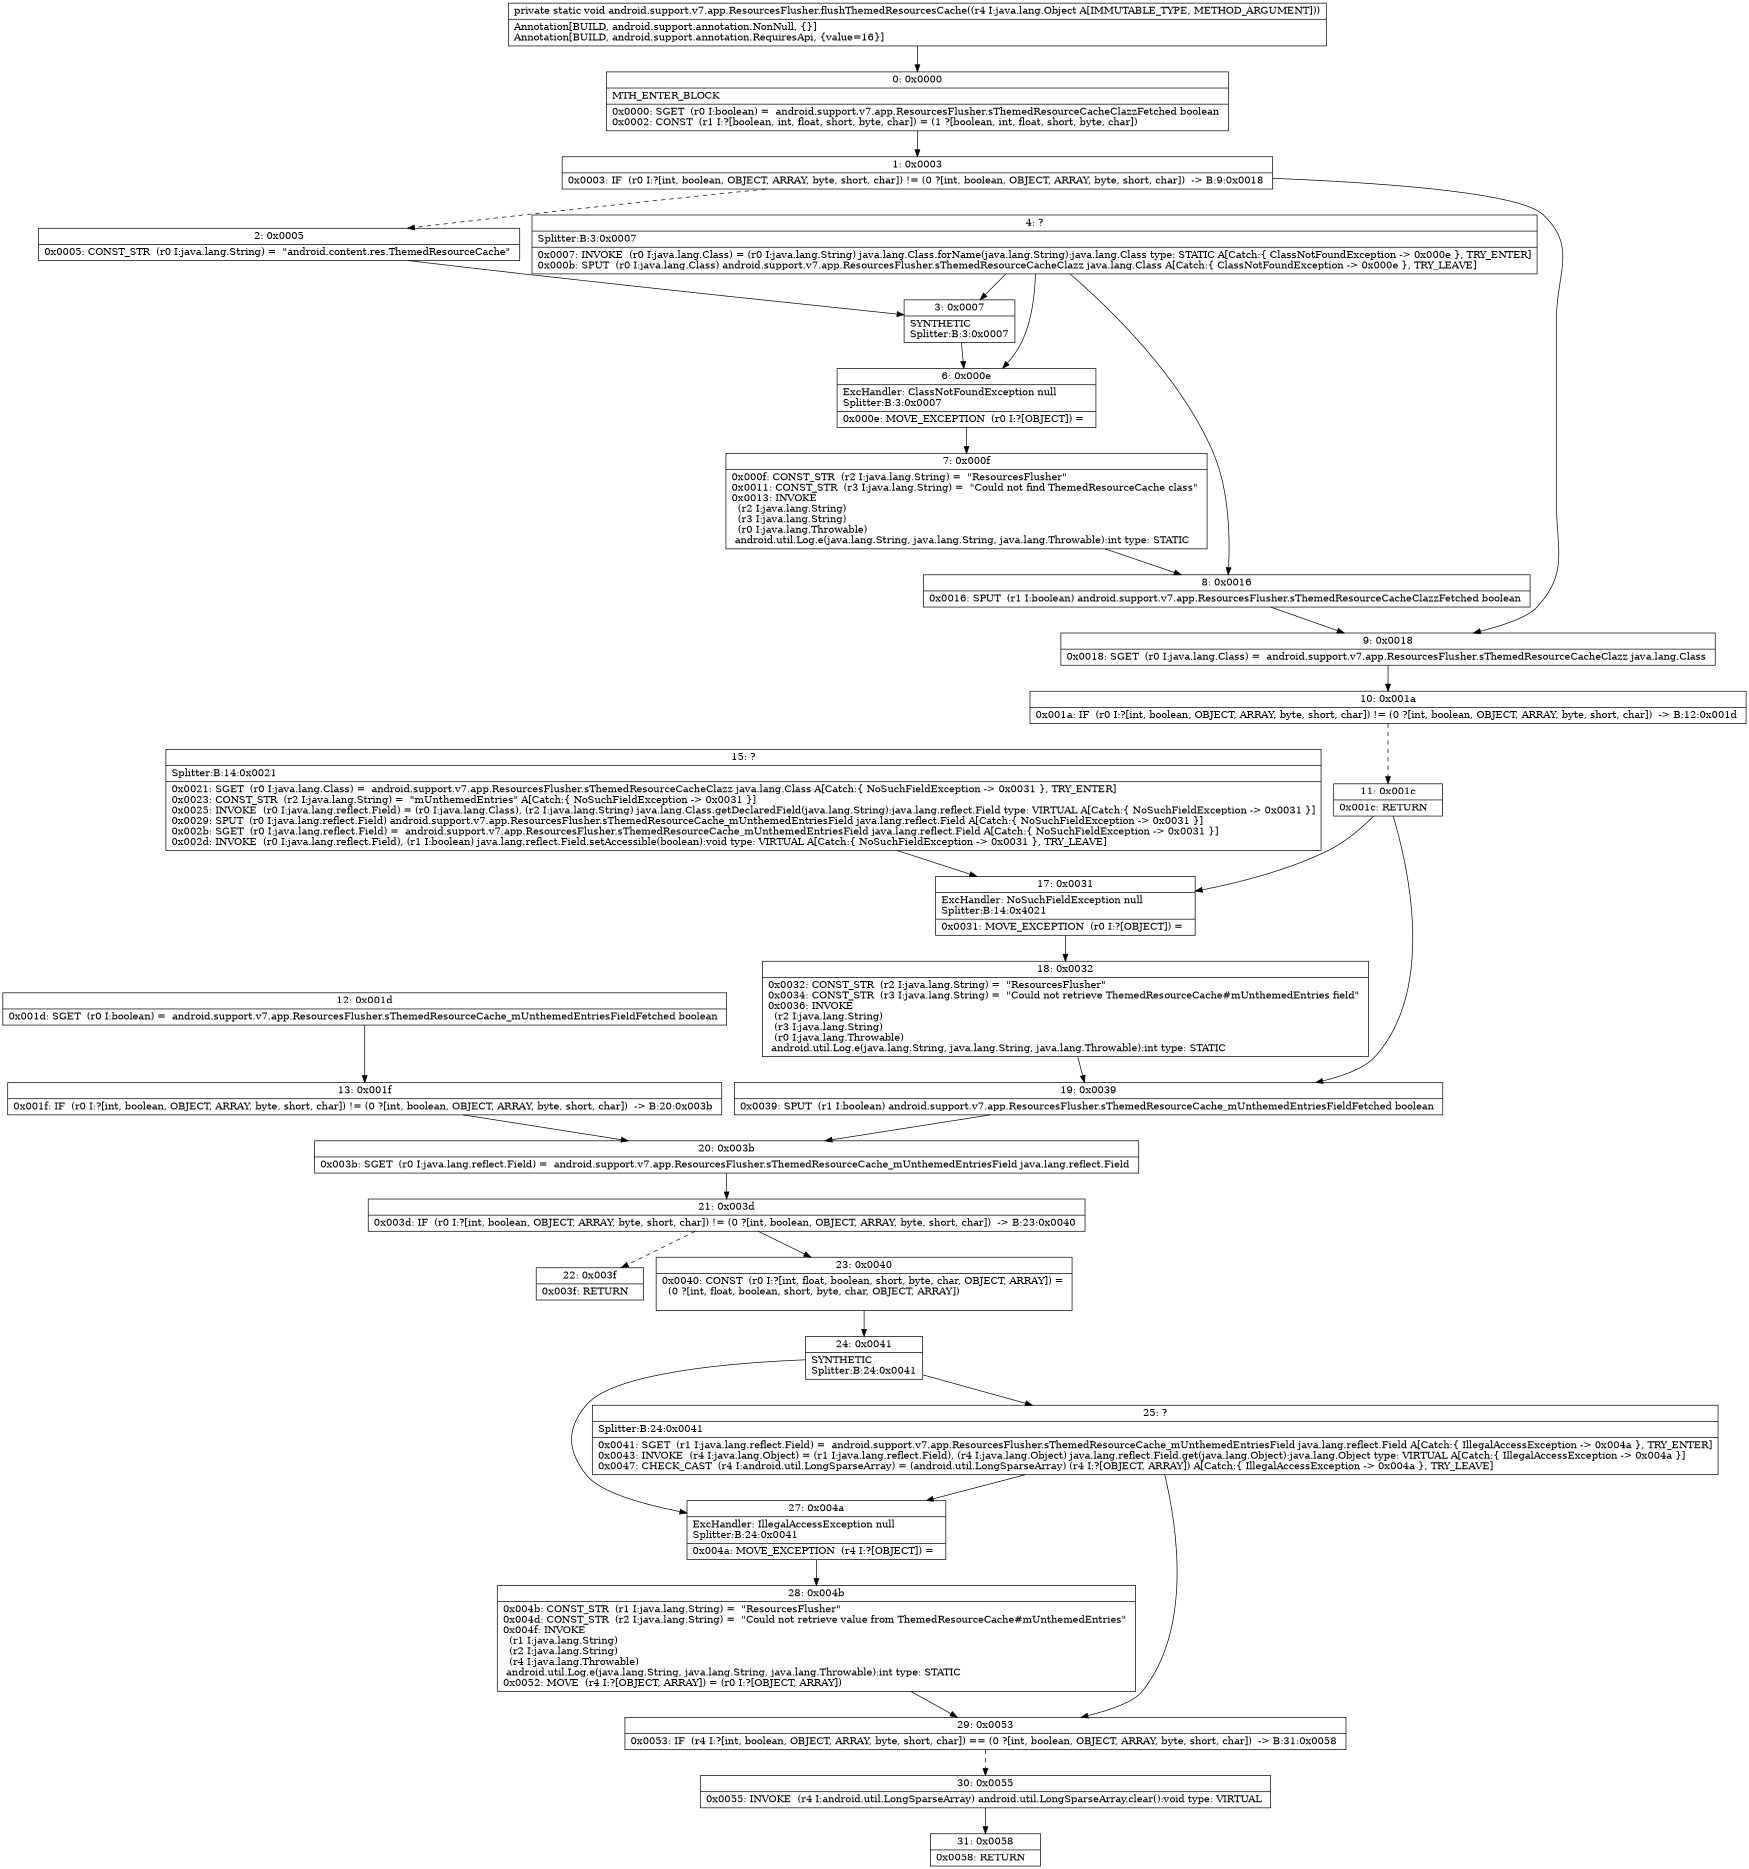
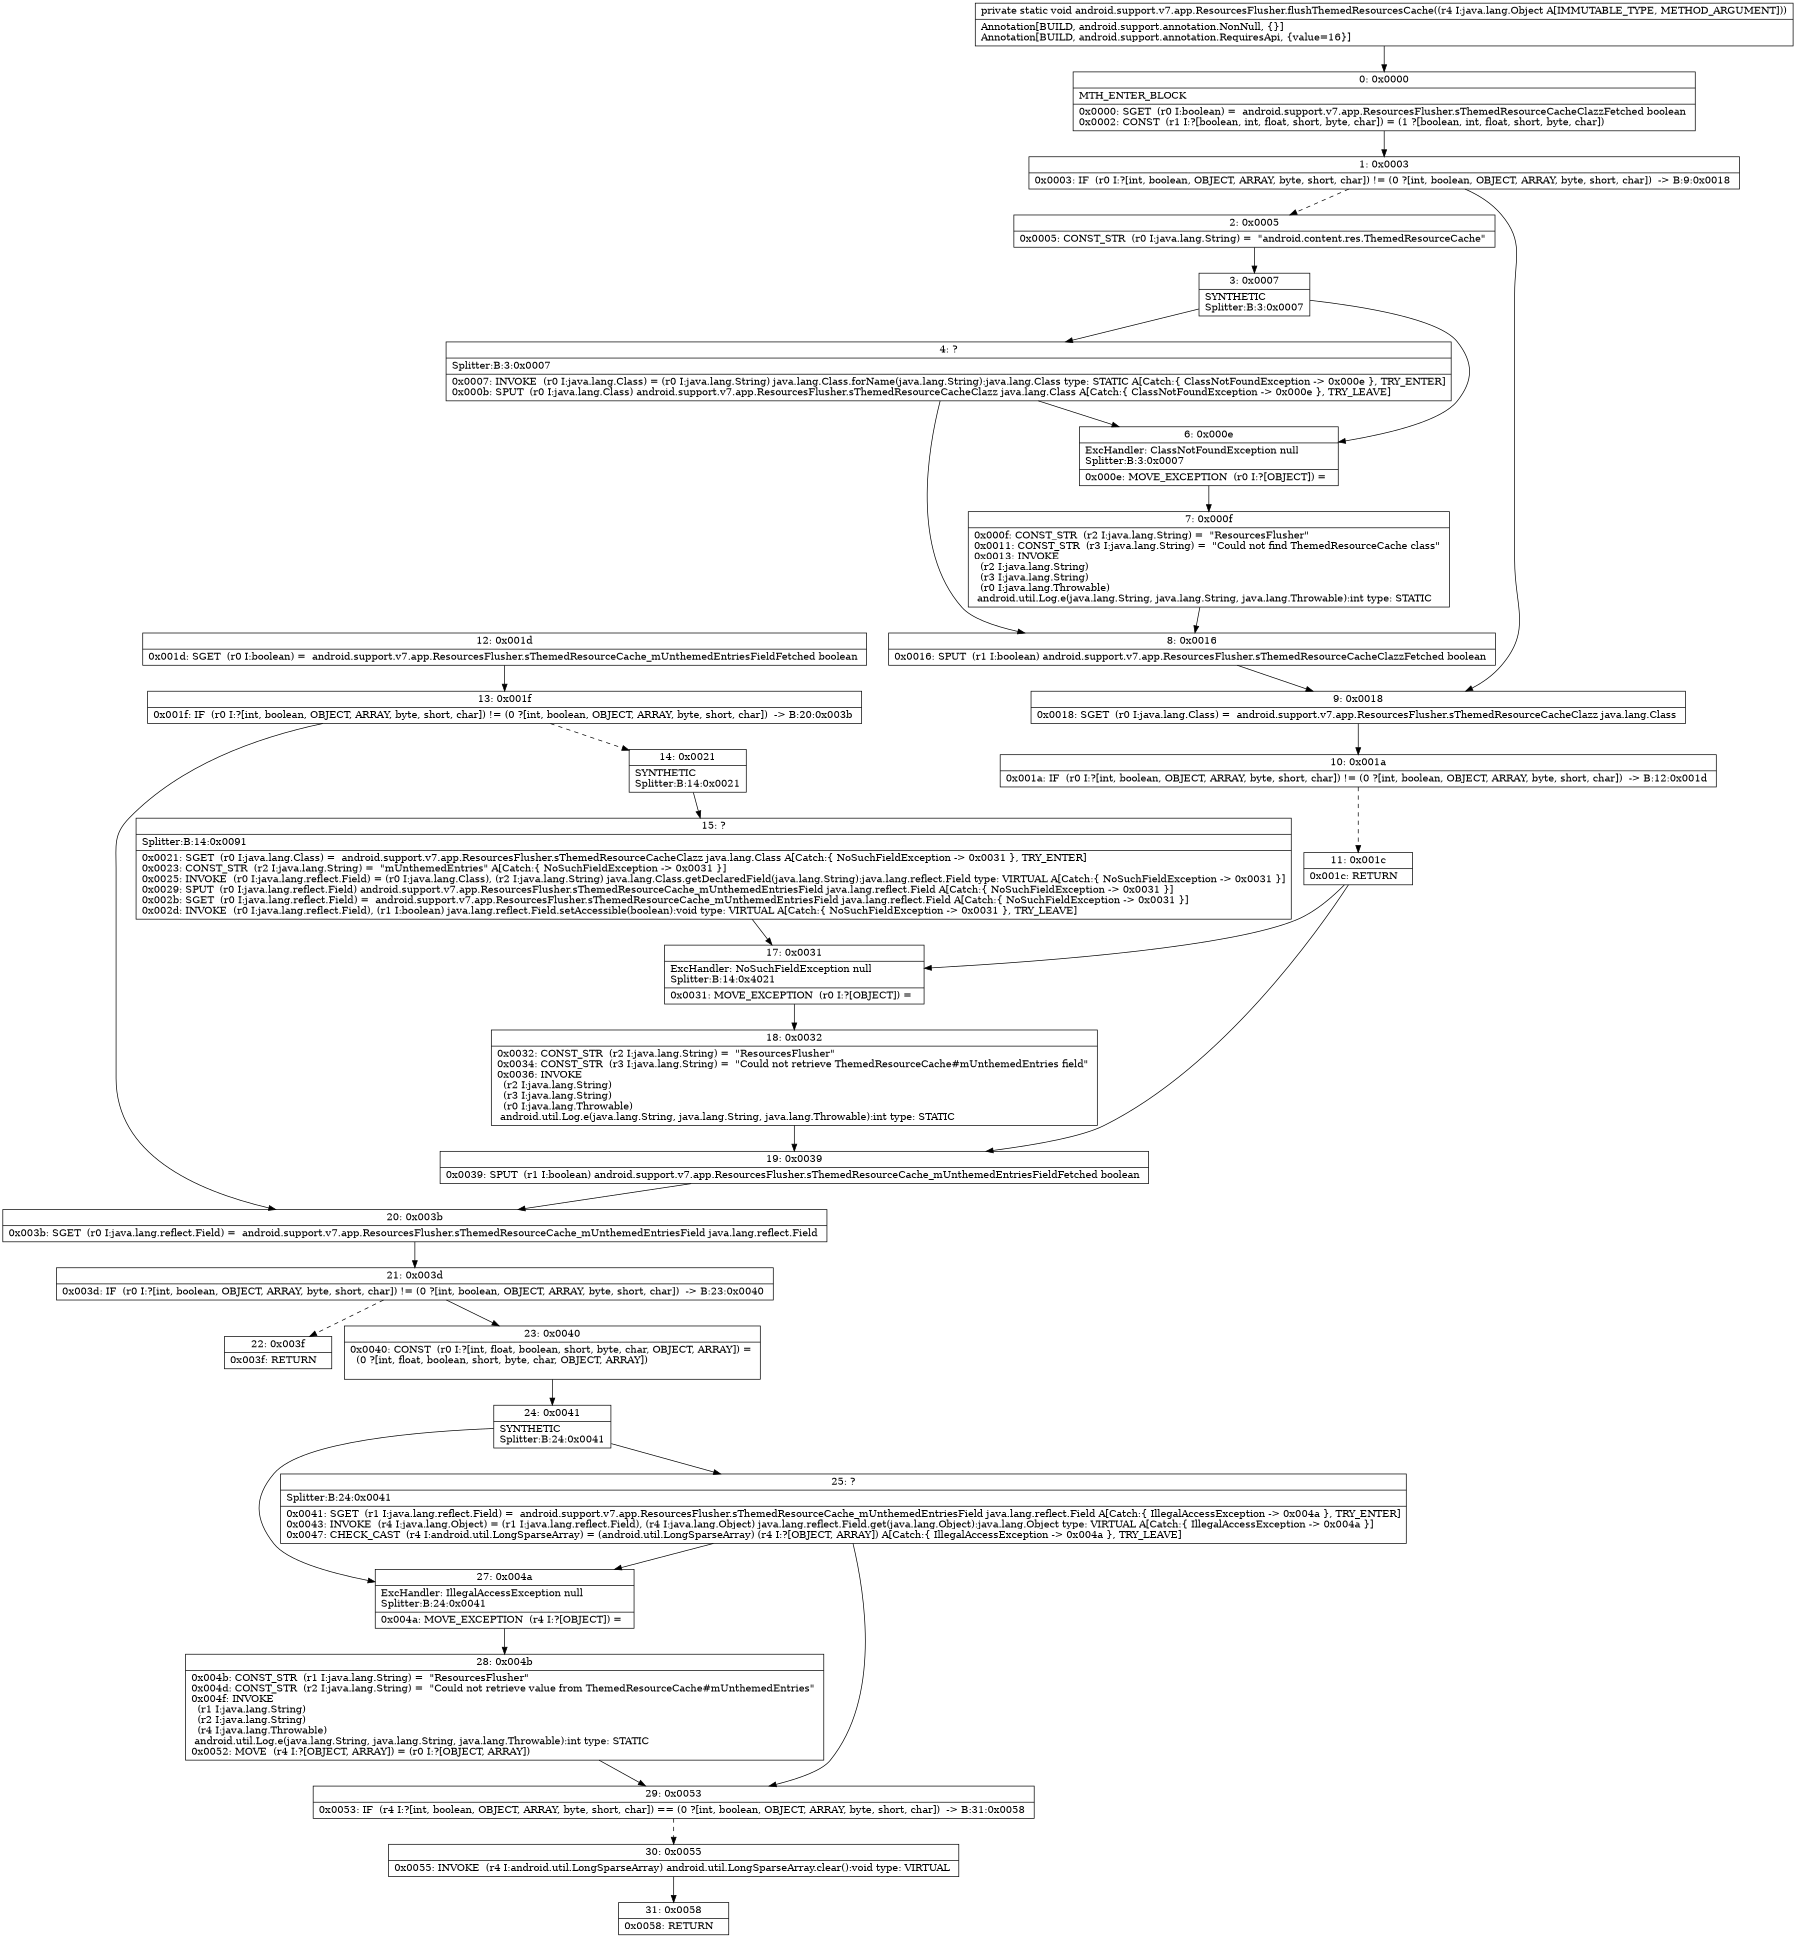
edge "4: ?" -> "3: 0x0007": reversed
node "14: 0x0021": added
node "15: ?": text "Splitter:B:14:0x0021" -> "Splitter:B:14:0x0091"
